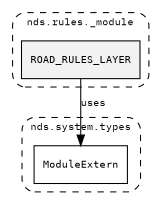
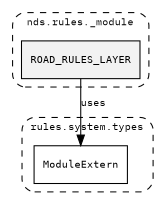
cluster "nds.system.types": label "nds.system.types" -> "rules.system.types"
